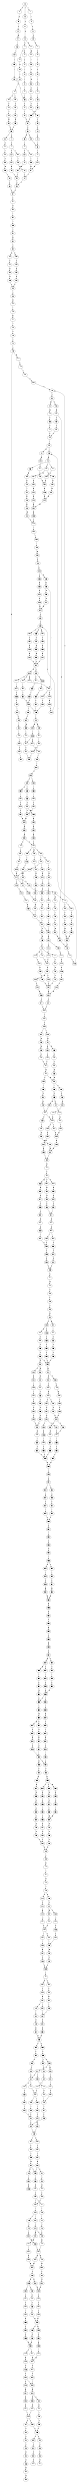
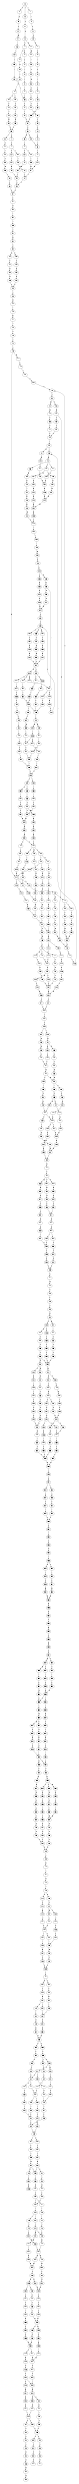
node "S330": added
